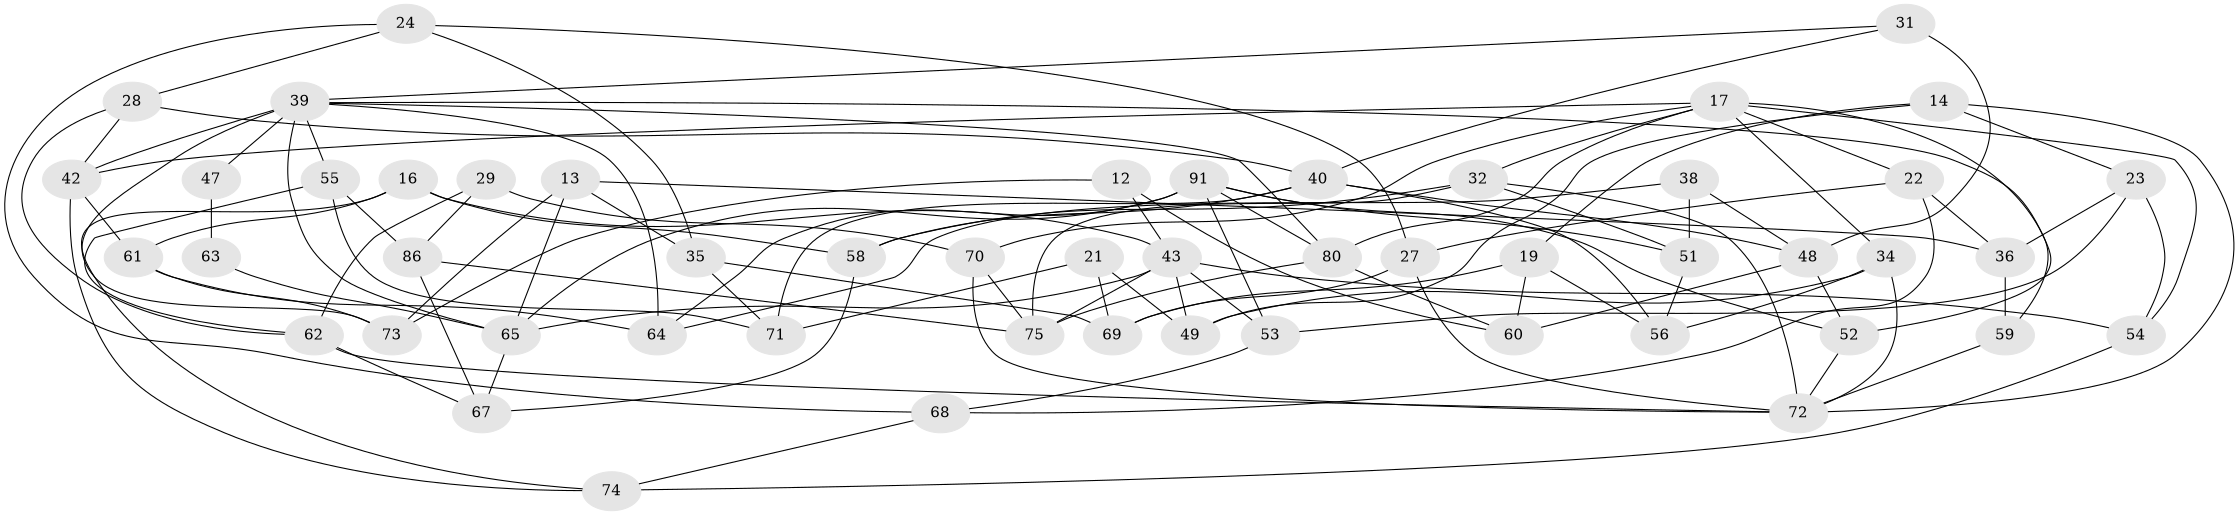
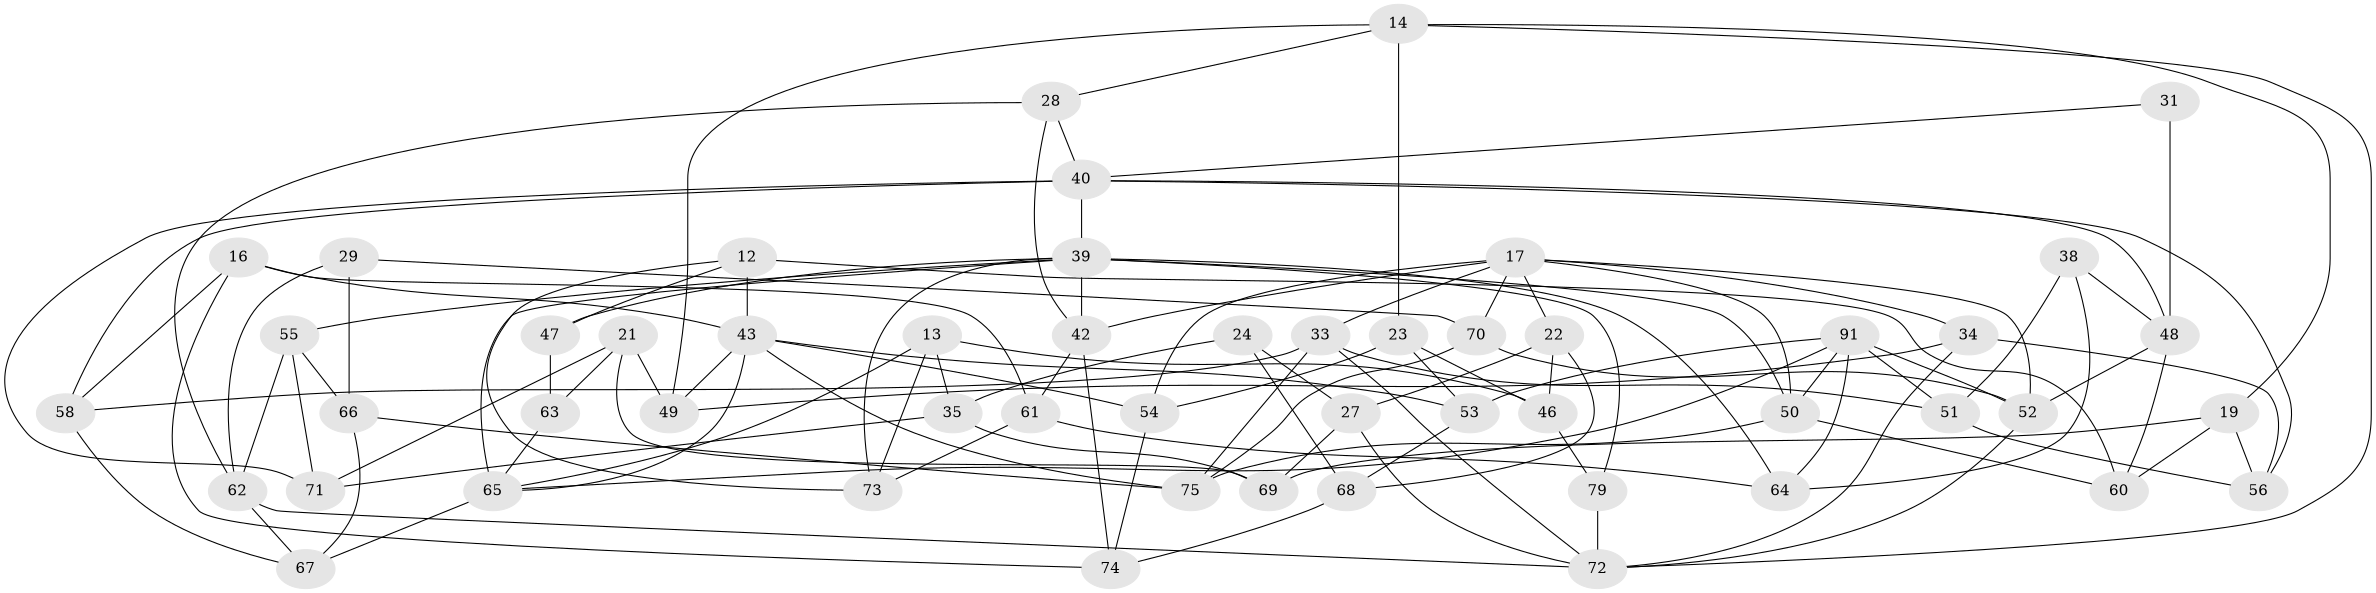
edge "24" -- "28": now "14" -- "28"
edge "31" -- "39": now "40" -- "39"
node "32": label "32" -> "33"
node "86": label "86" -> "66"
node "80": label "80" -> "50"
node "36": label "36" -> "46"
edge "12" -- "47": added
node "59": label "59" -> "79"
edge "21" -- "63": added
edge "70" -- "72": now "70" -- "52"
